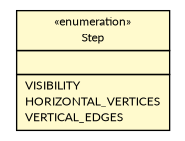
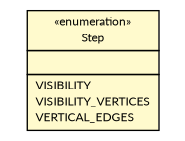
node "Step": text "HORIZONTAL_VERTICES" -> "VISIBILITY_VERTICES"
